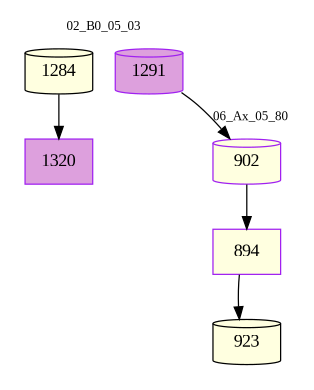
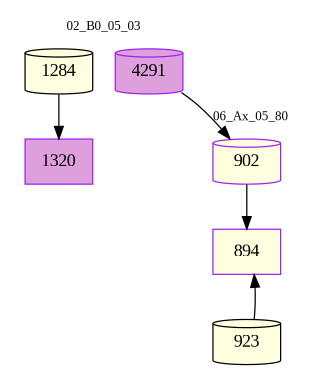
node "1291": label "1291" -> "4291"
edge "894" -> "923": reversed
